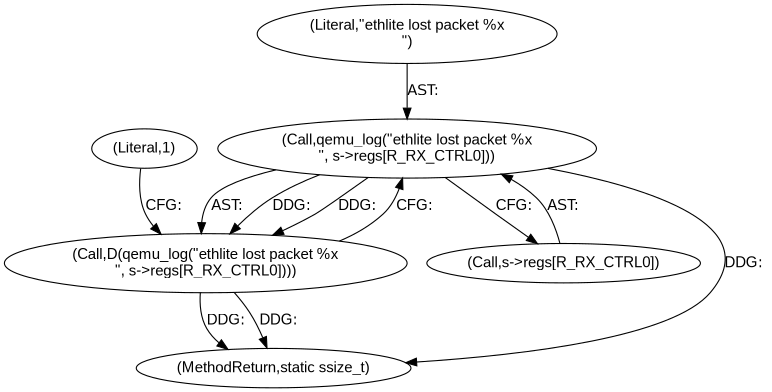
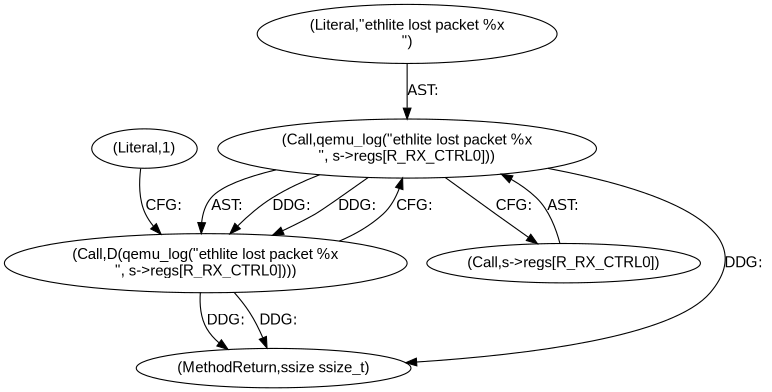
node "(MethodReturn,static ssize_t)": label "(MethodReturn,static ssize_t)" -> "(MethodReturn,ssize ssize_t)"
